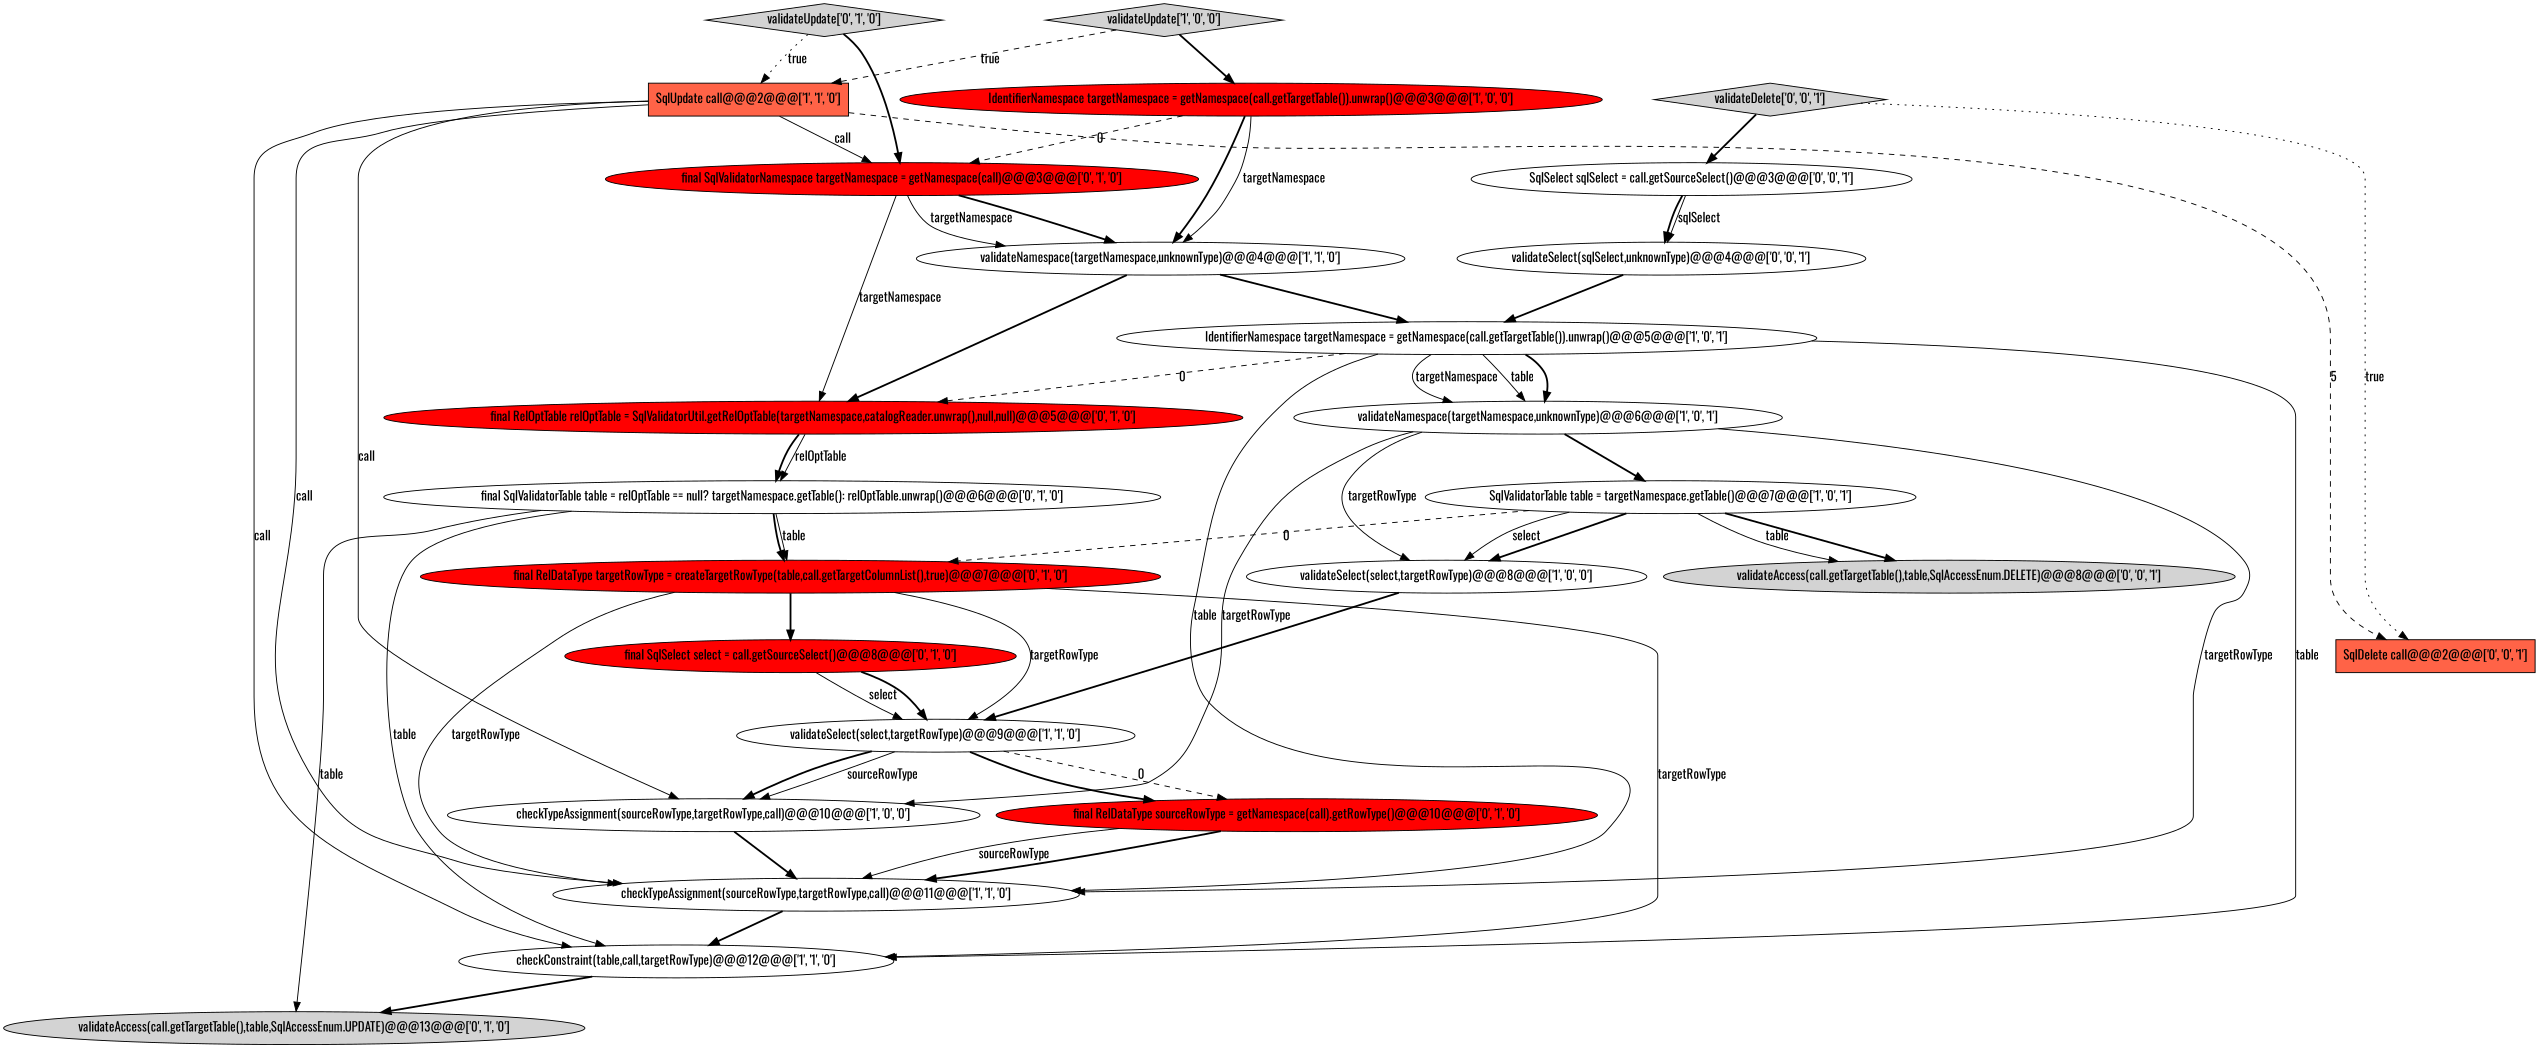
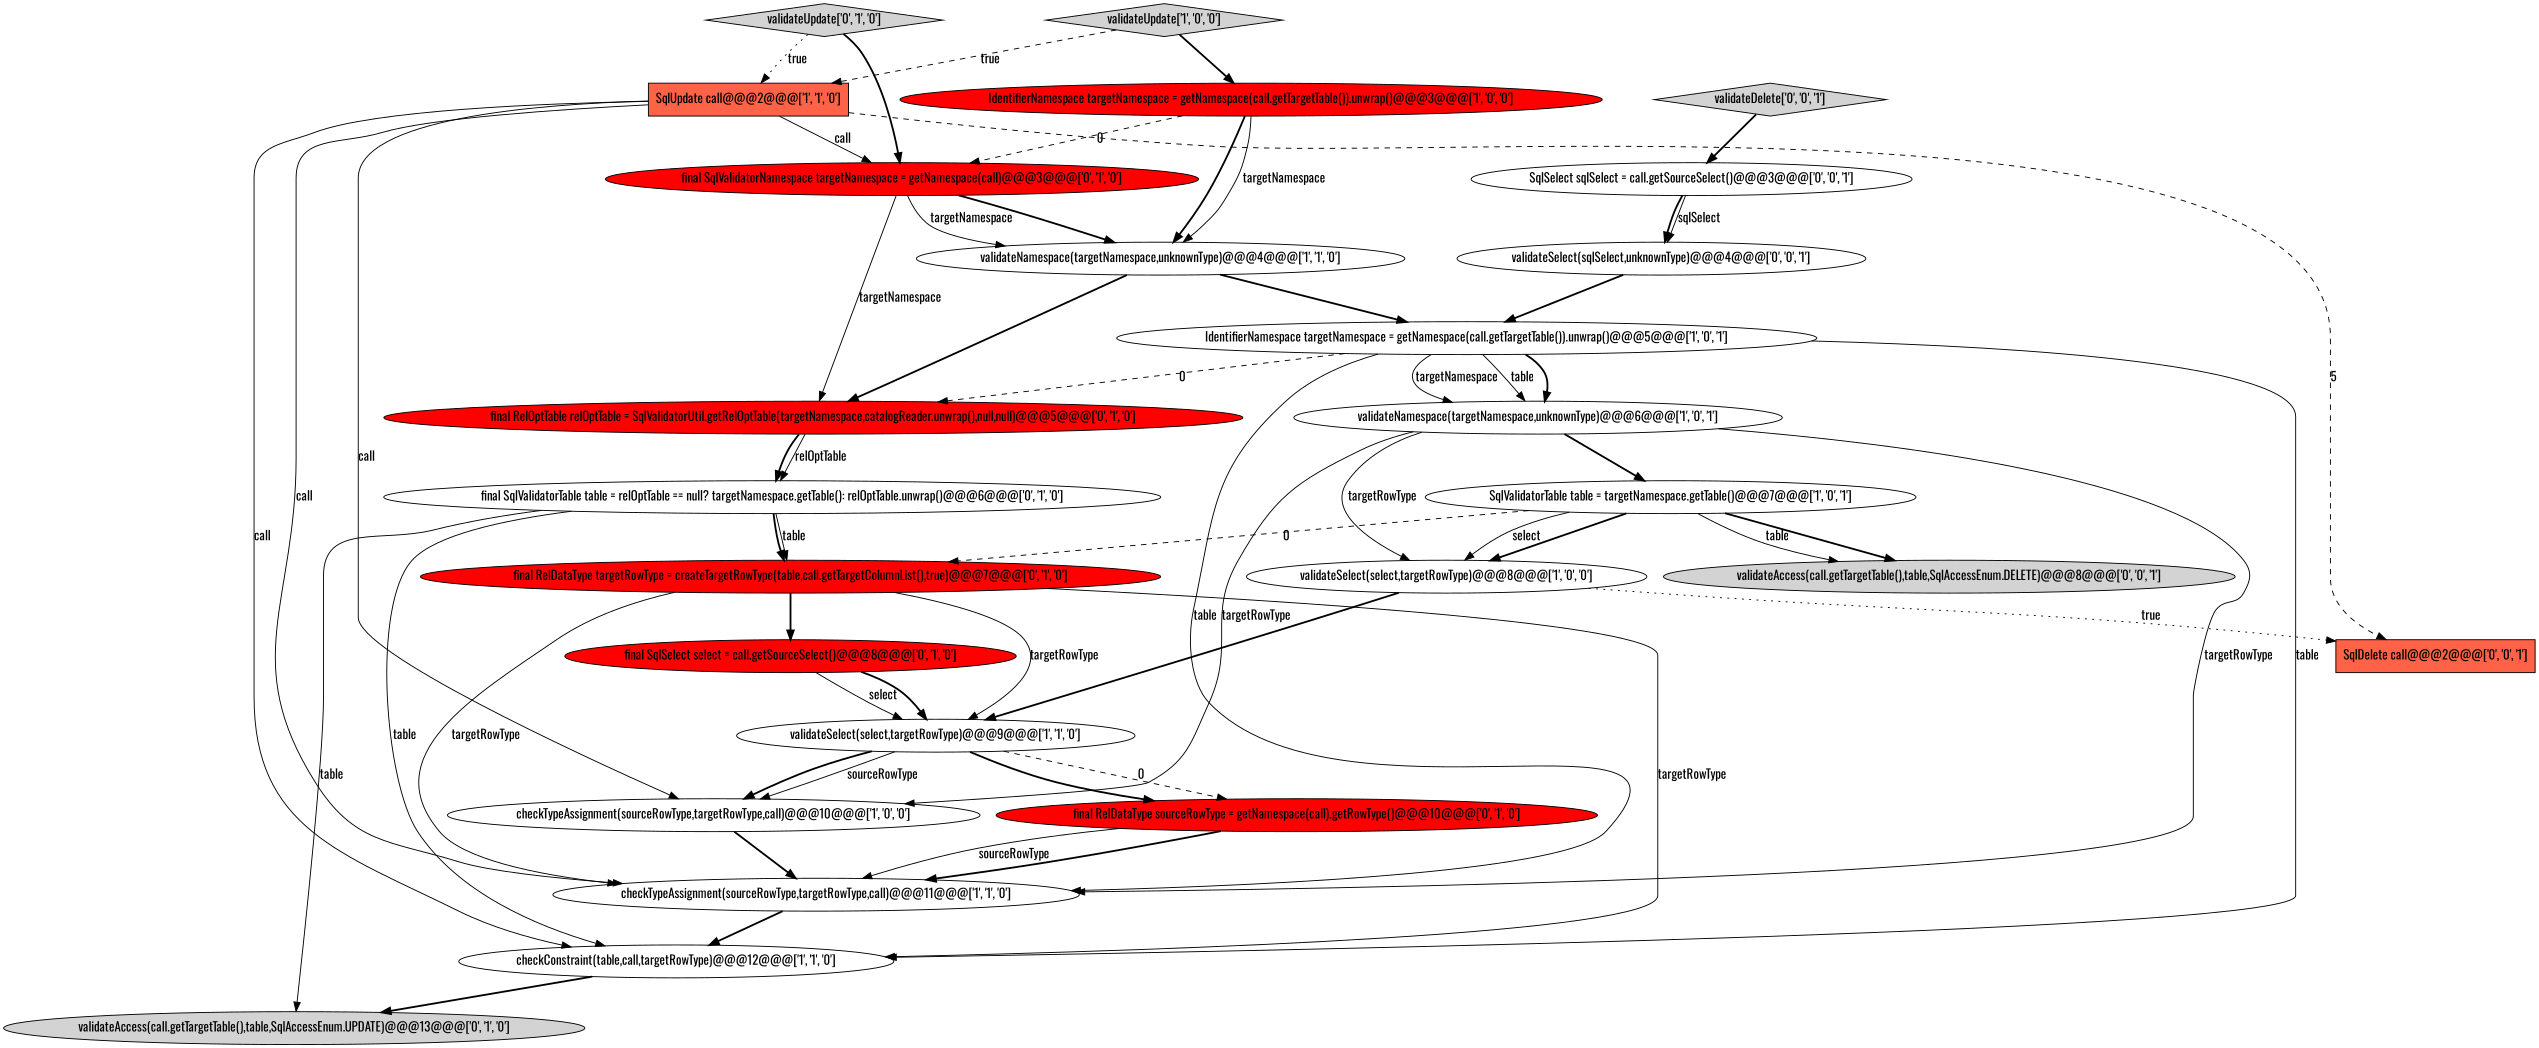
edge "validateDelete['0', '0', '1']" -> "SqlDelete call@@@2@@@['0', '0', '1']": now "validateSelect(select,targetRowType)@@@8@@@['1', '0', '0']" -> "SqlDelete call@@@2@@@['0', '0', '1']"
